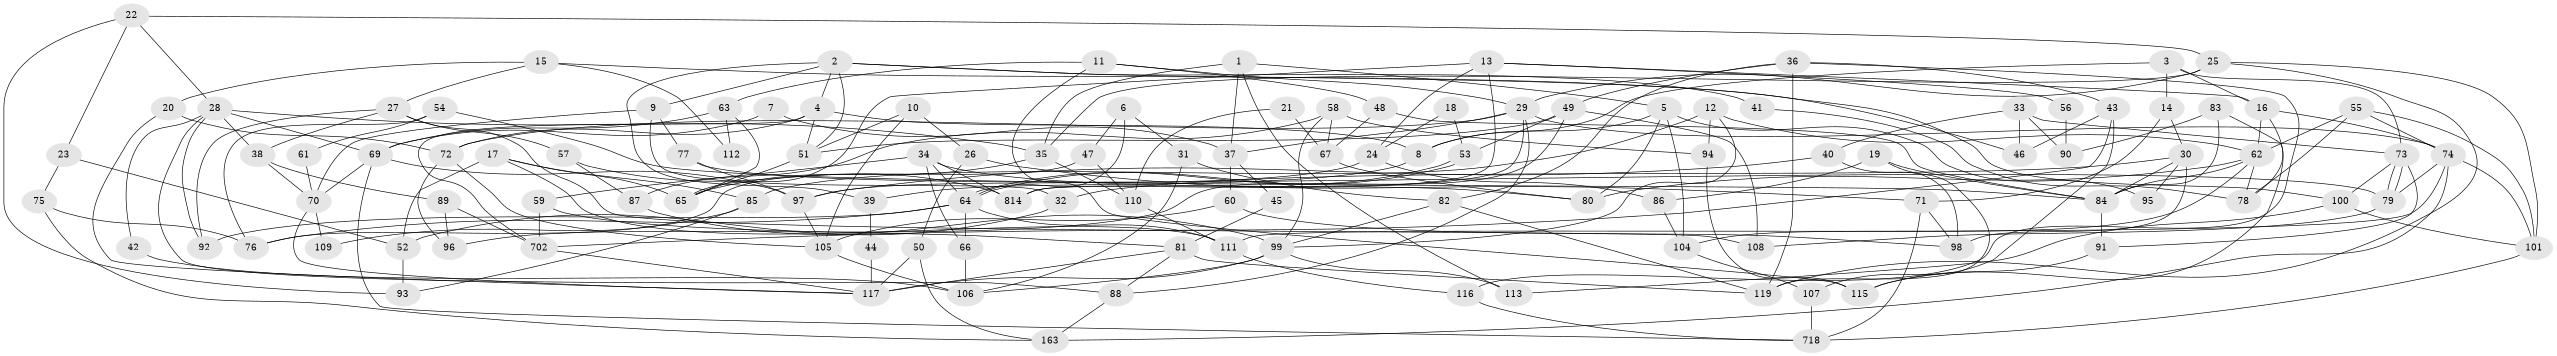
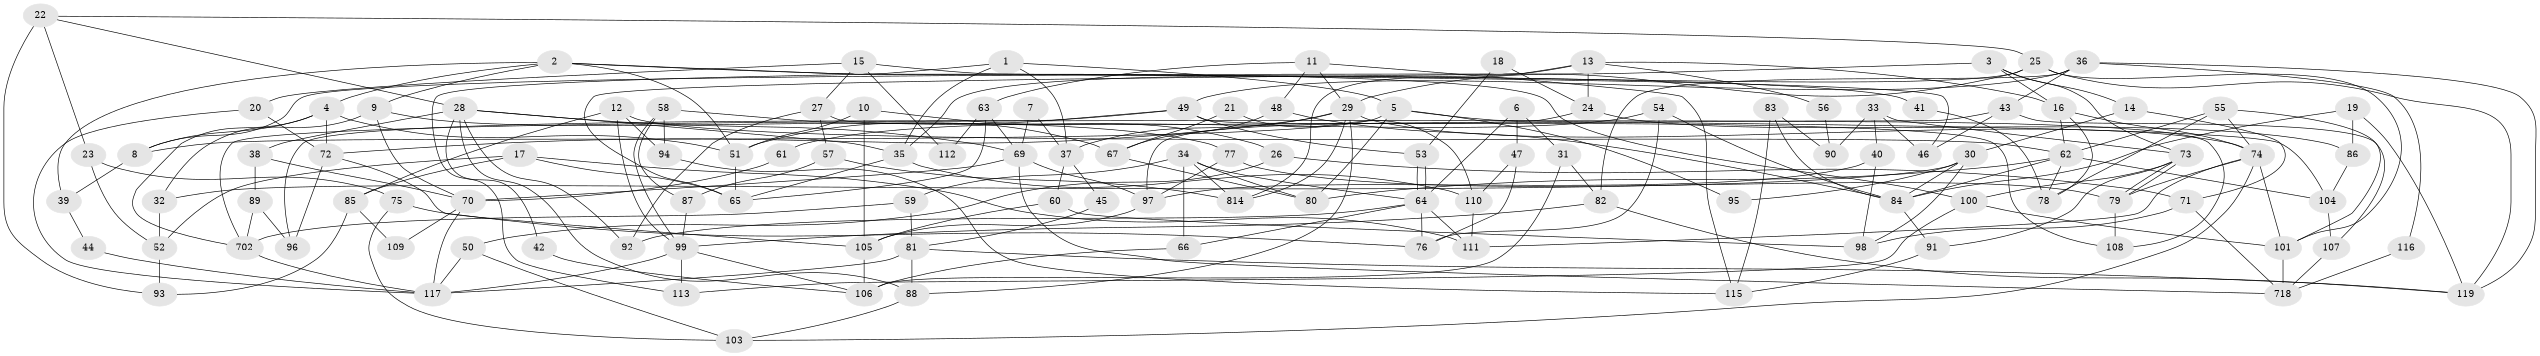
edge "27" -- "38": removed
edge "111" -- "116": removed
node "163": label "163" -> "103"
